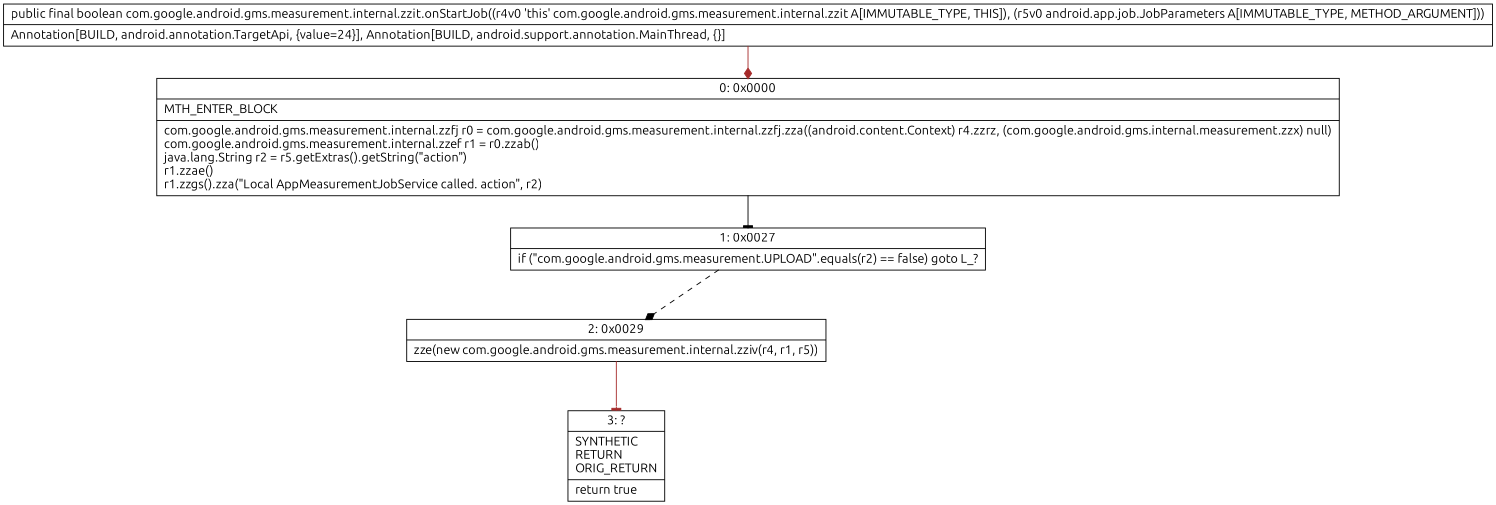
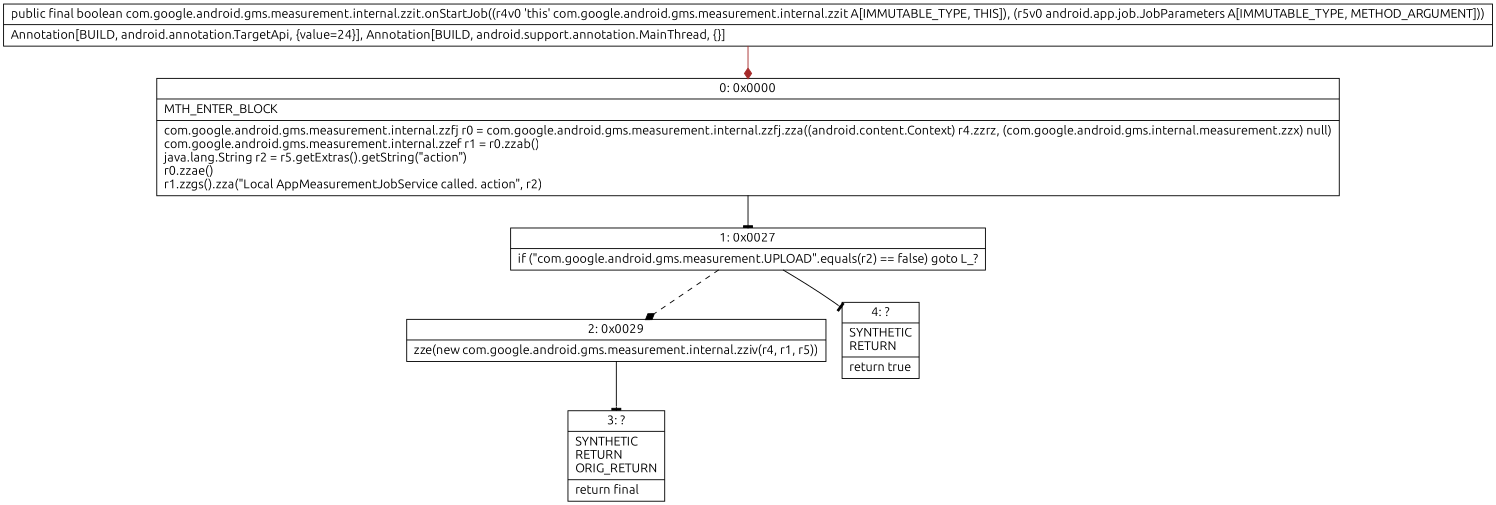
node "0: 0x0000": text "r1.zzae()" -> "r0.zzae()"
node "4: ?": added
edge "2: 0x0029" -> "3: ?": color brown -> black
node "3: ?": text "return true" -> "return final"
